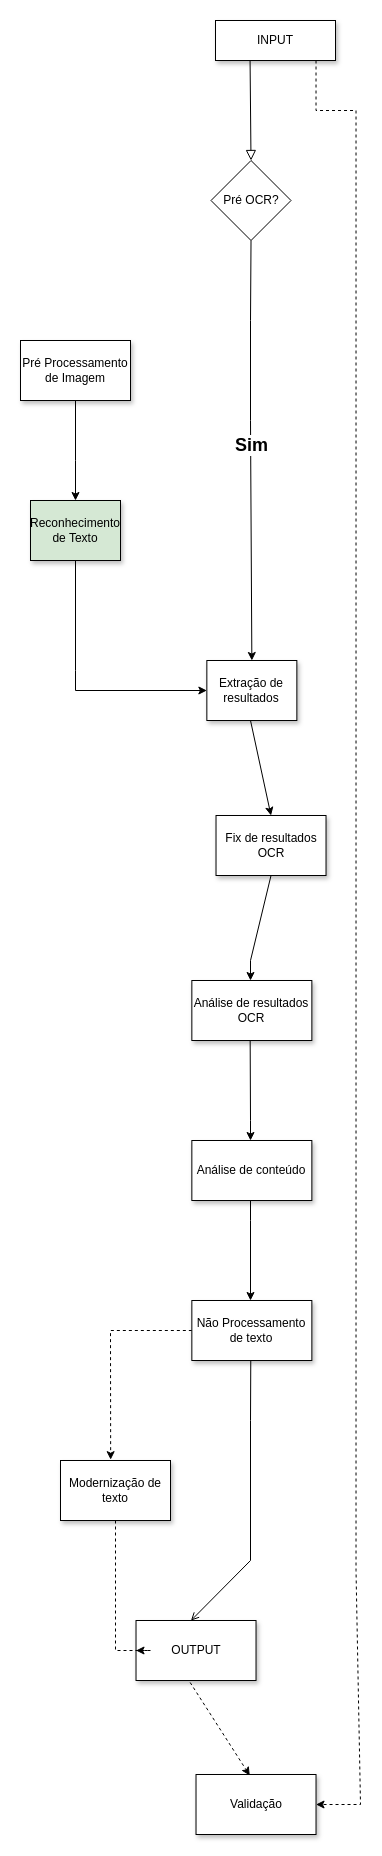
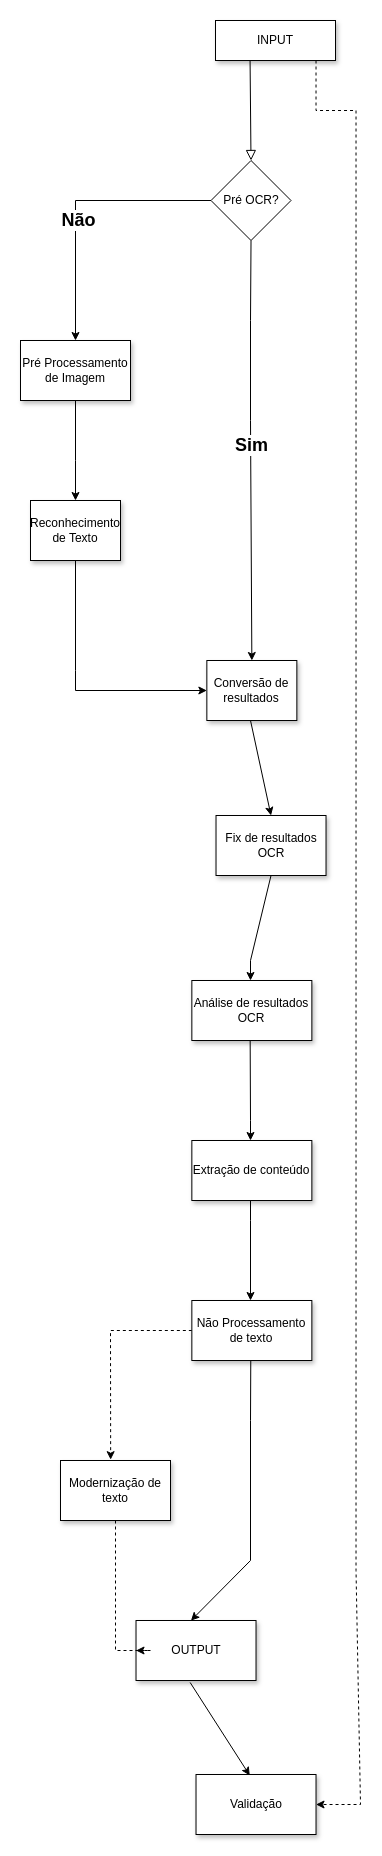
edge "Pré OCR?" -> "Pré Processamento de Imagem": added, label "Não"
node "Reconhecimento de Texto": fillcolor #d5e8d4 -> #ffffff
node "Extração de resultados": label "Extração de resultados" -> "Conversão de resultados"
node "Análise de conteúdo": label "Análise de conteúdo" -> "Extração de conteúdo"
edge "Não Processamento de texto" -> "OUTPUT": arrowhead open -> classic
edge "OUTPUT" -> "Validação": style dashed -> solid
